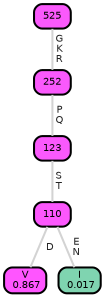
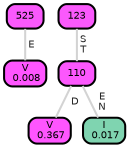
node "V 0.008": added
node "252": removed
node "V 0.867": label "V 0.867" -> "V 0.367"
